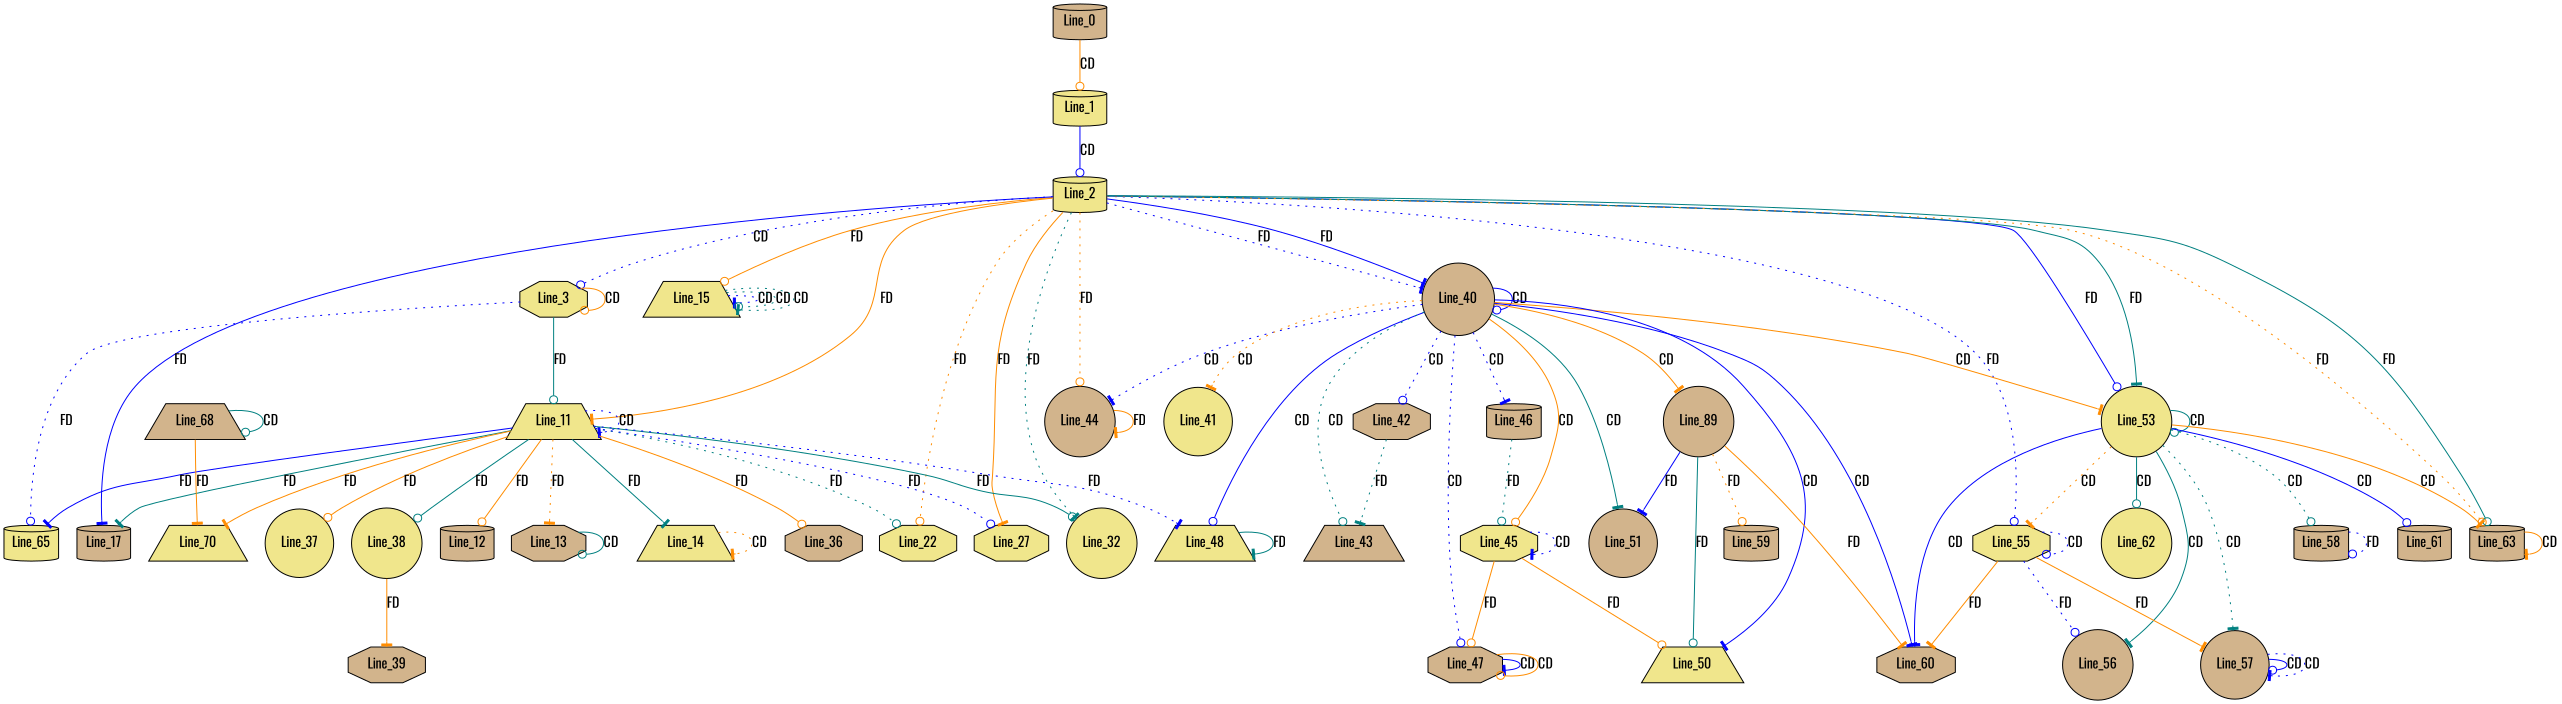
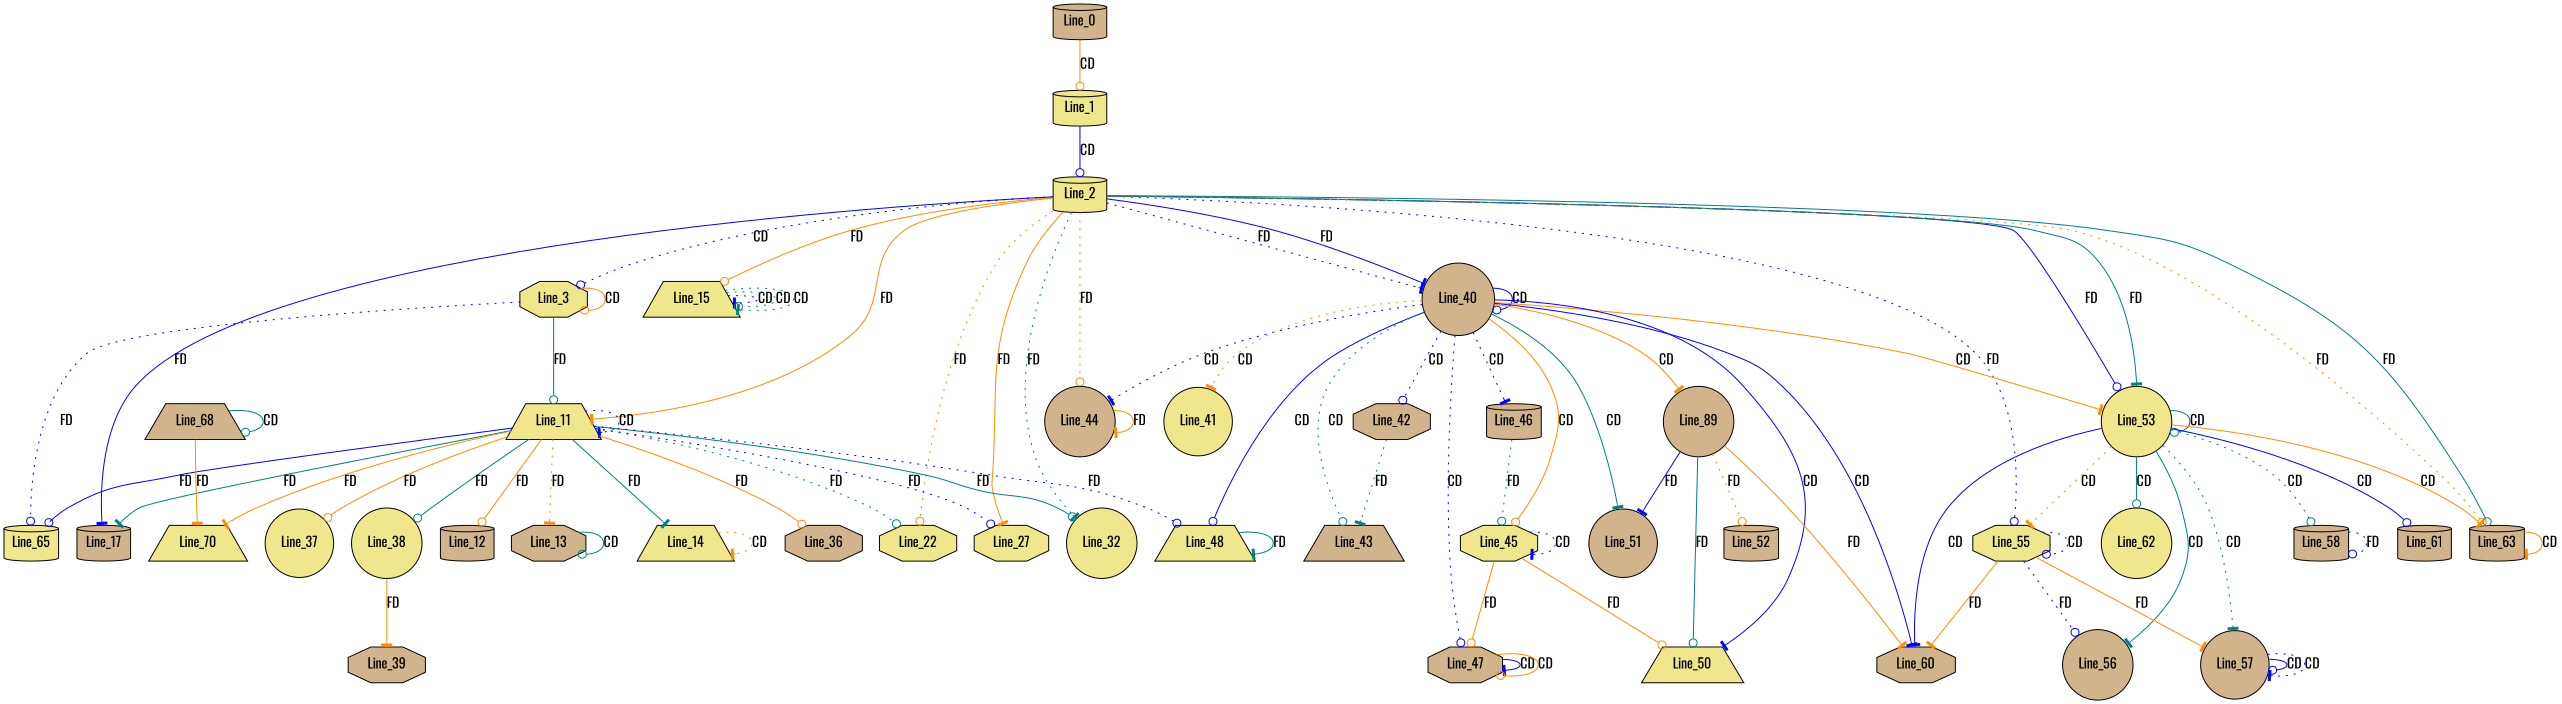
edge "Line_11" -> "Line_65": arrowhead tee -> odot
edge "Line_11" -> "Line_48": arrowhead tee -> odot
node "Line_59": label "Line_59" -> "Line_52"
